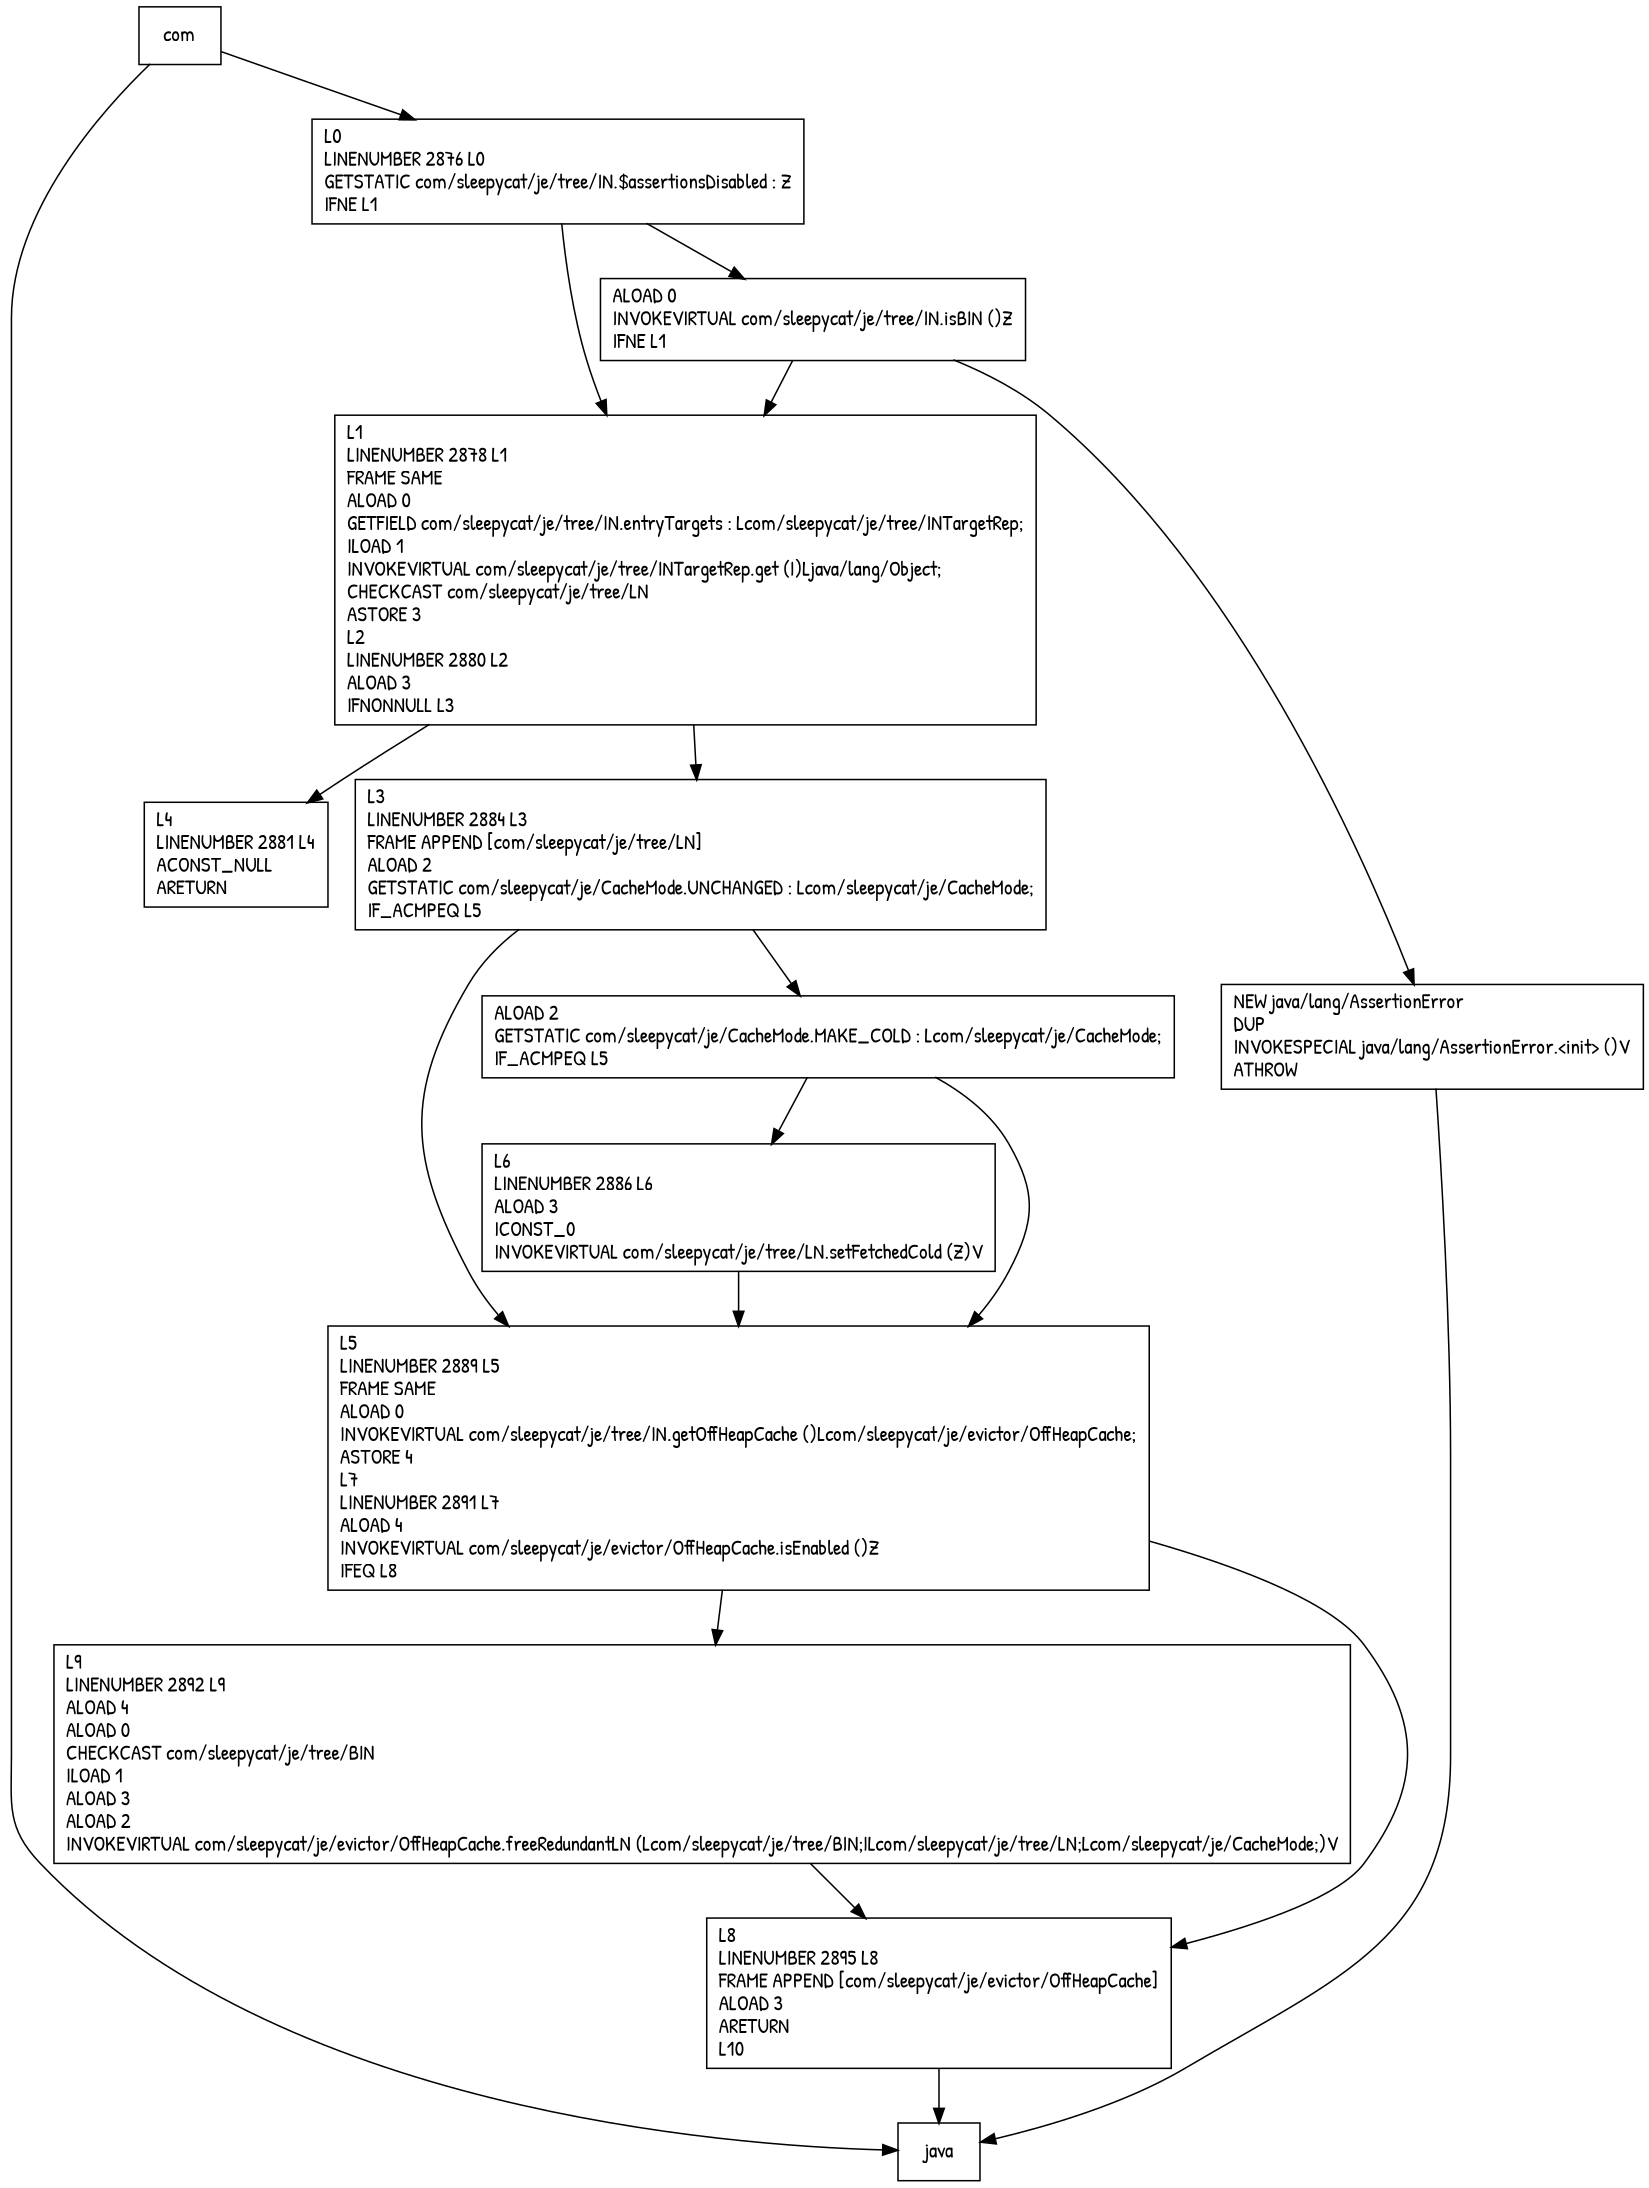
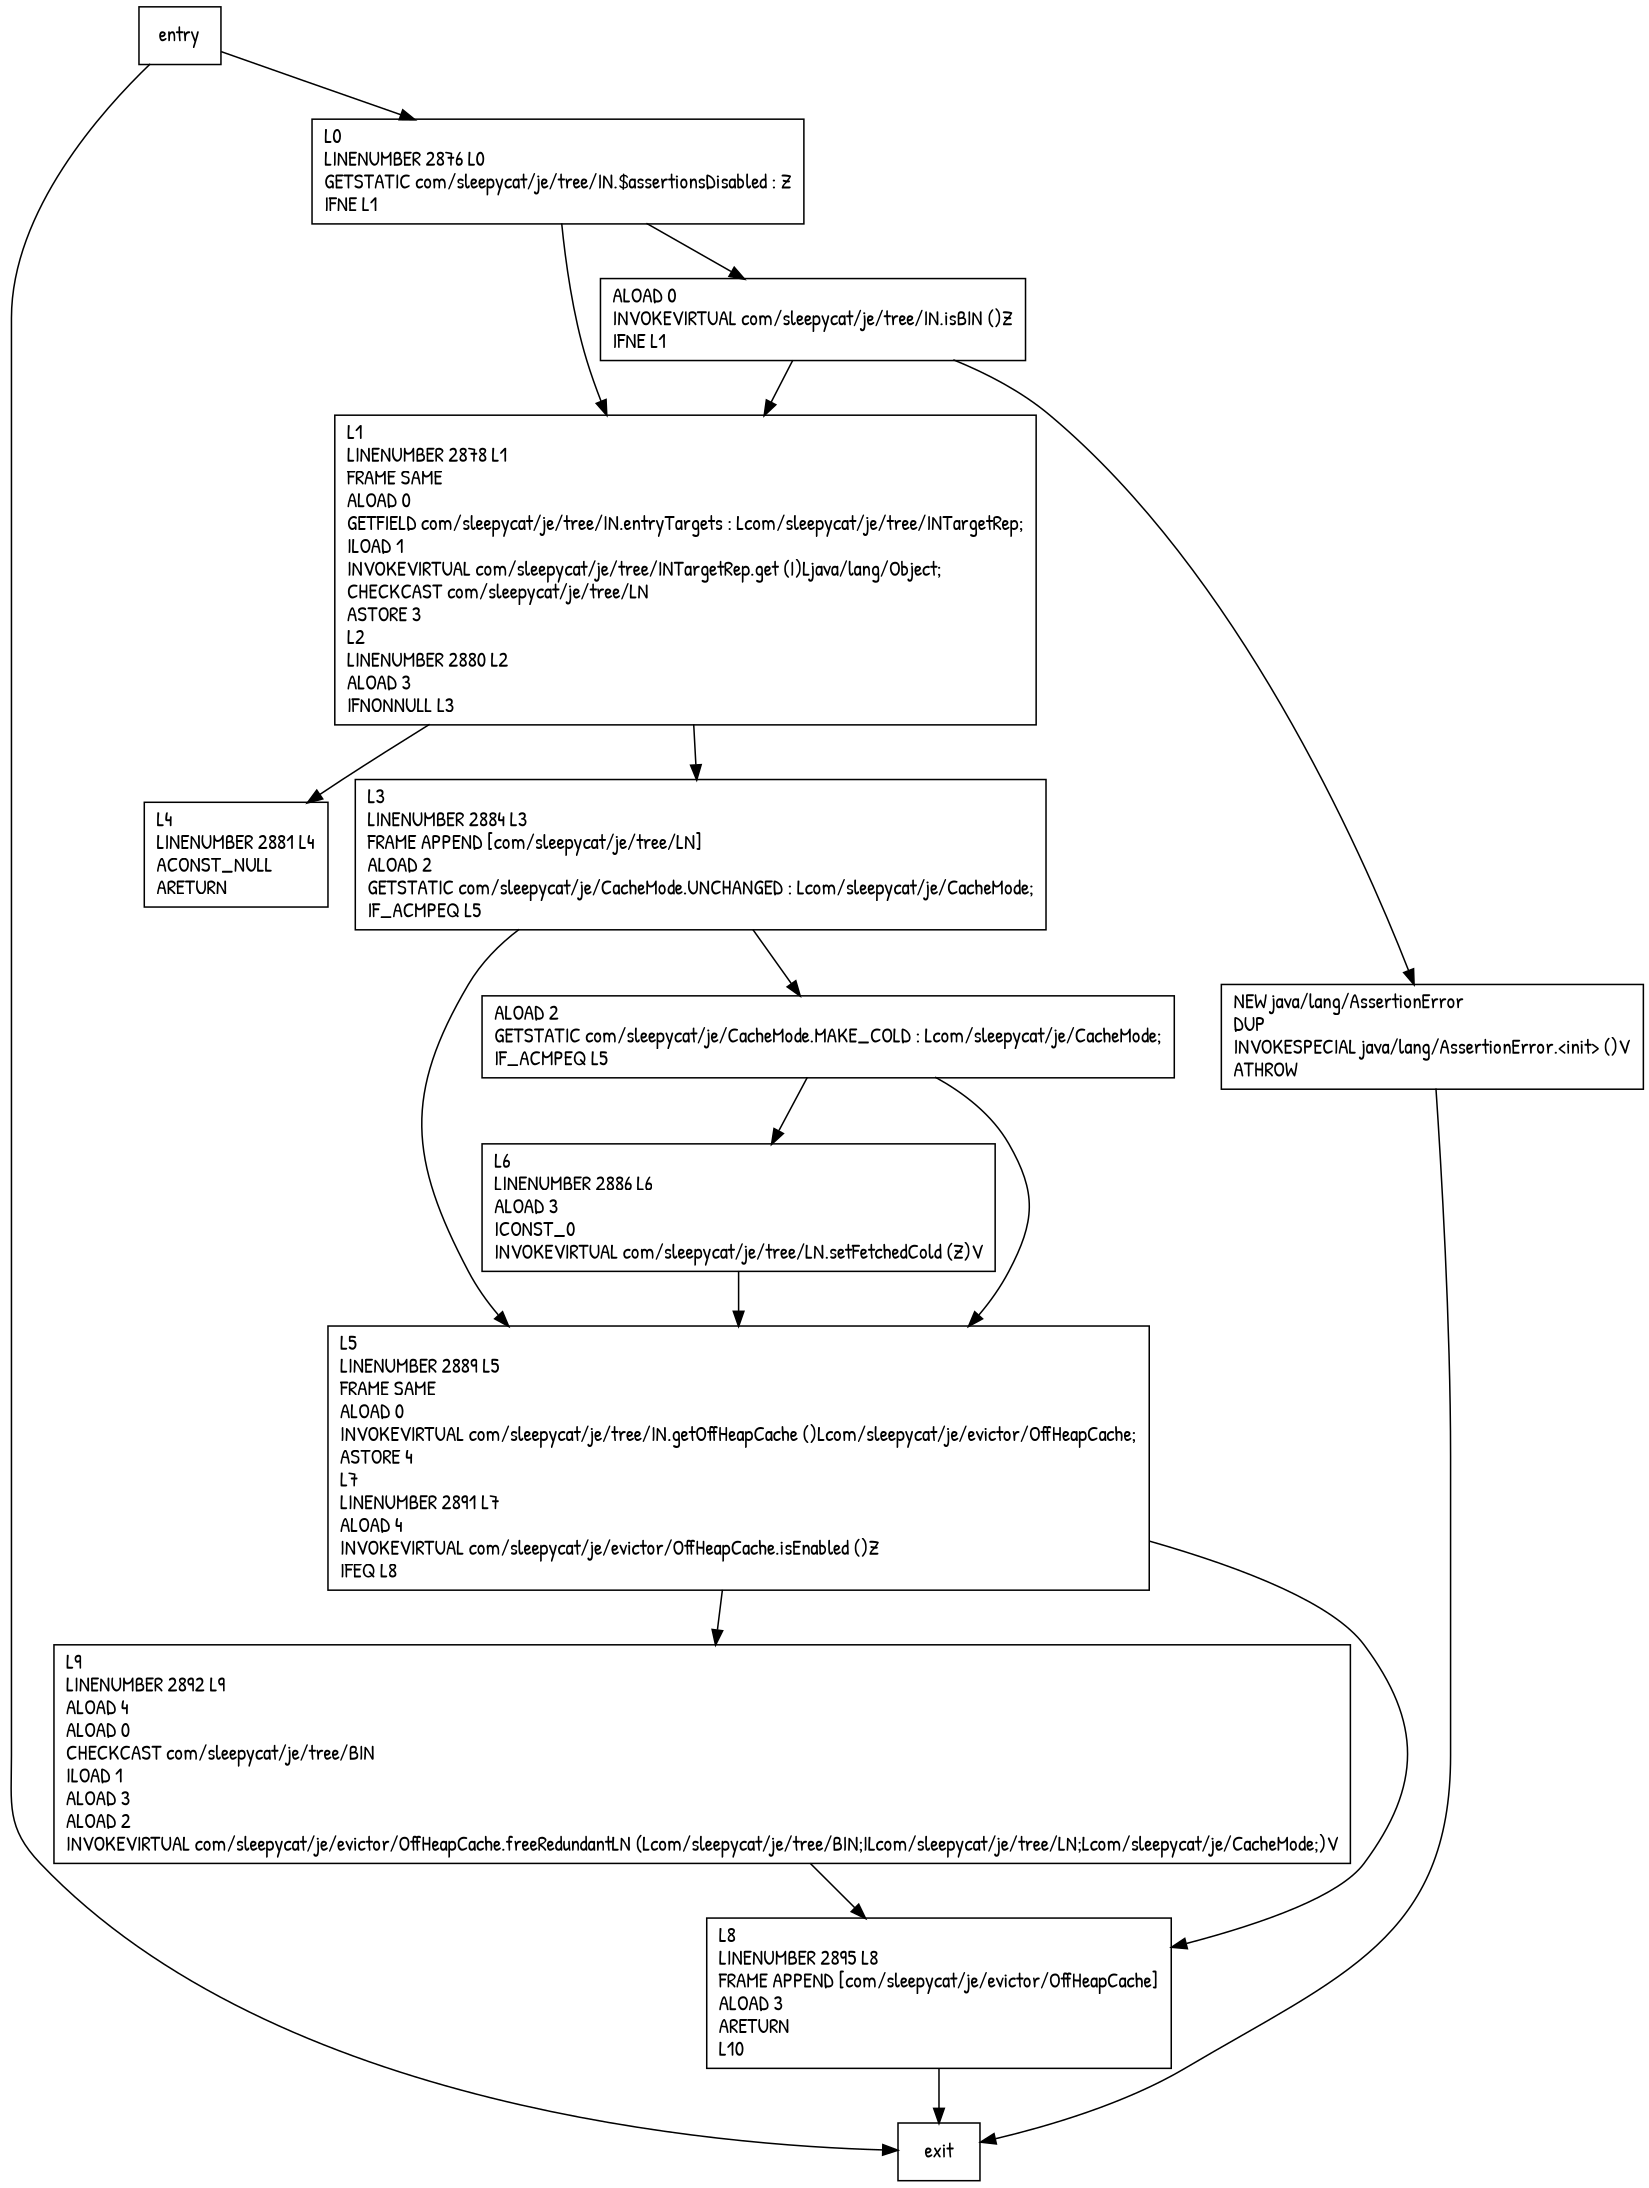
node "com": label "com" -> "entry"
node "java": label "java" -> "exit"
